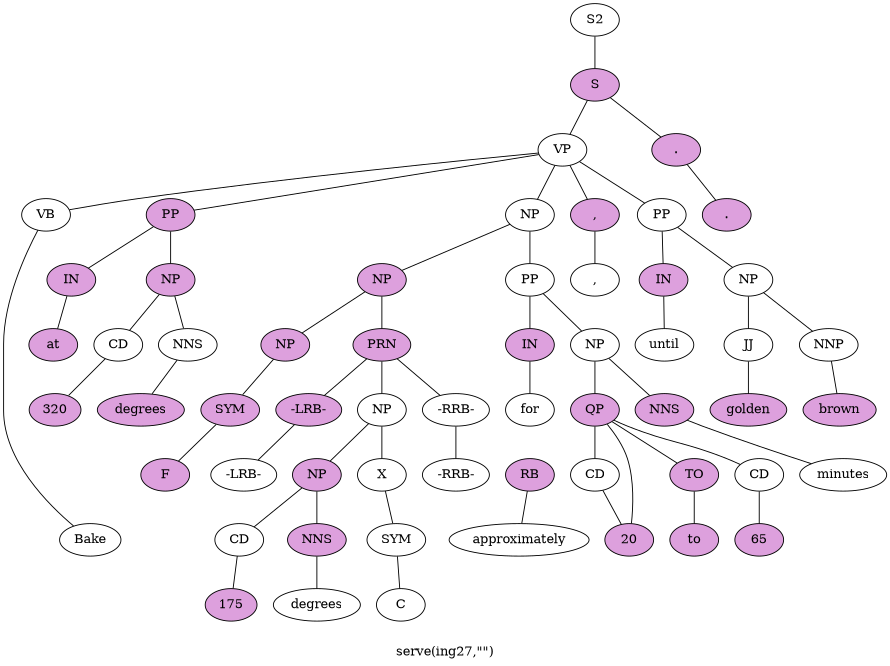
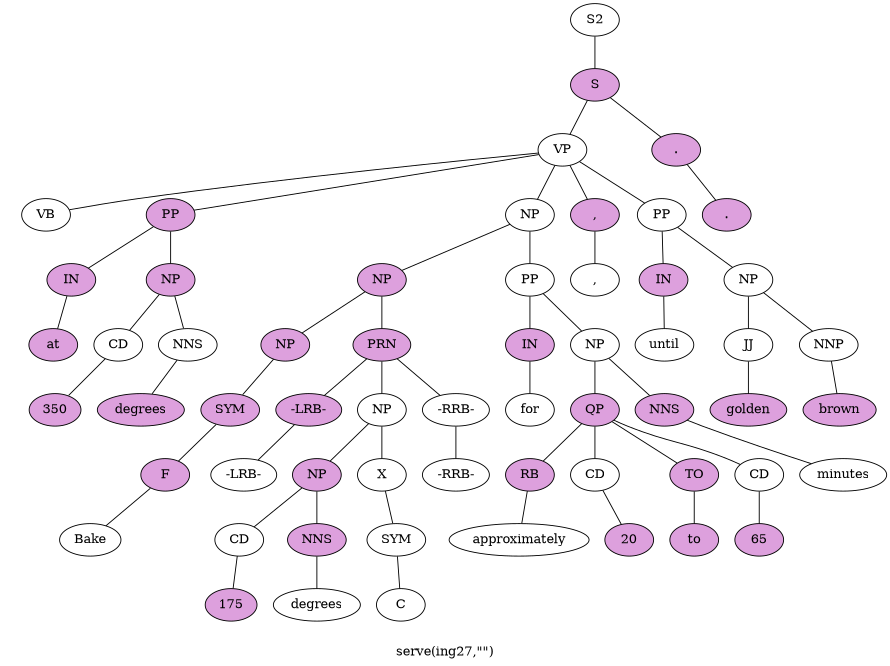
edge "VB" -- "Bake": now "F" -- "Bake"
node "320": label "320" -> "350"
edge "QP" -- "20": now "QP" -- "RB"
